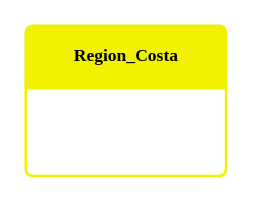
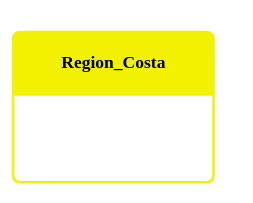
node "Region_Costa": moved (126, 101) -> (113, 107)
